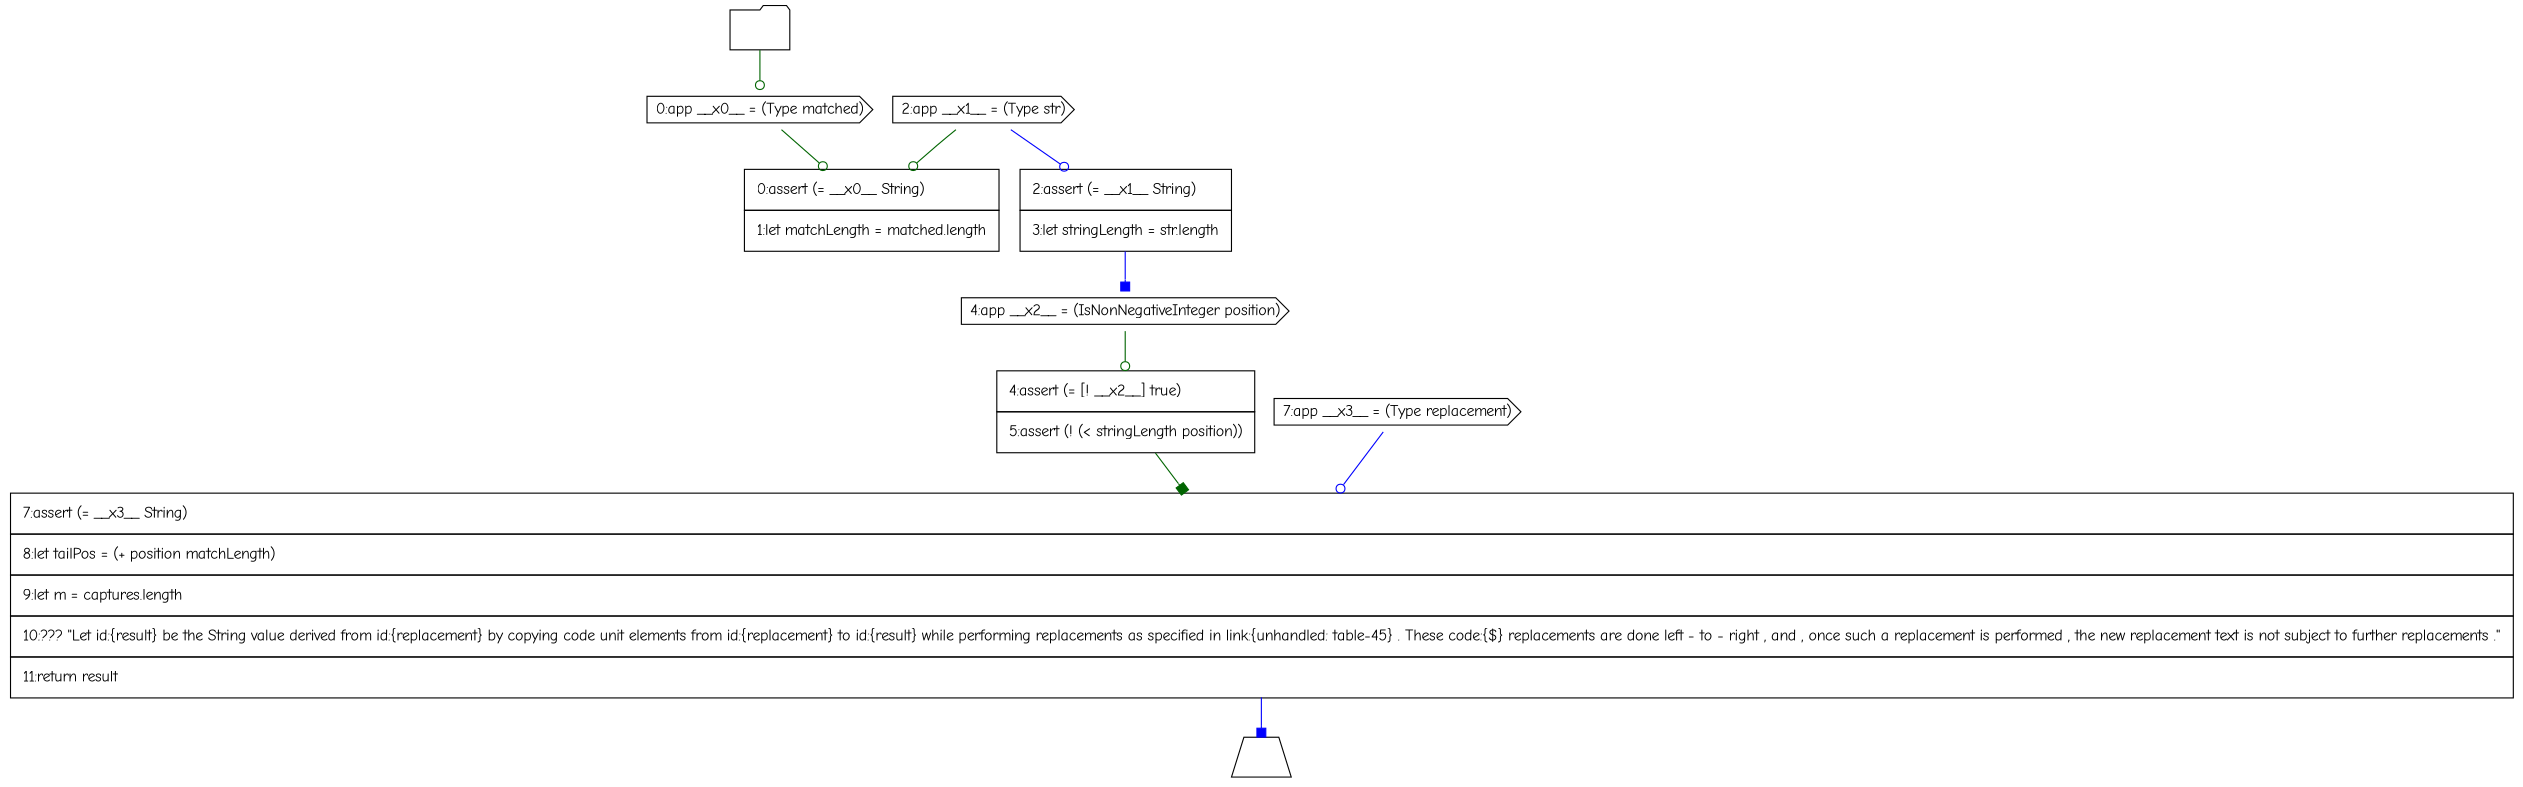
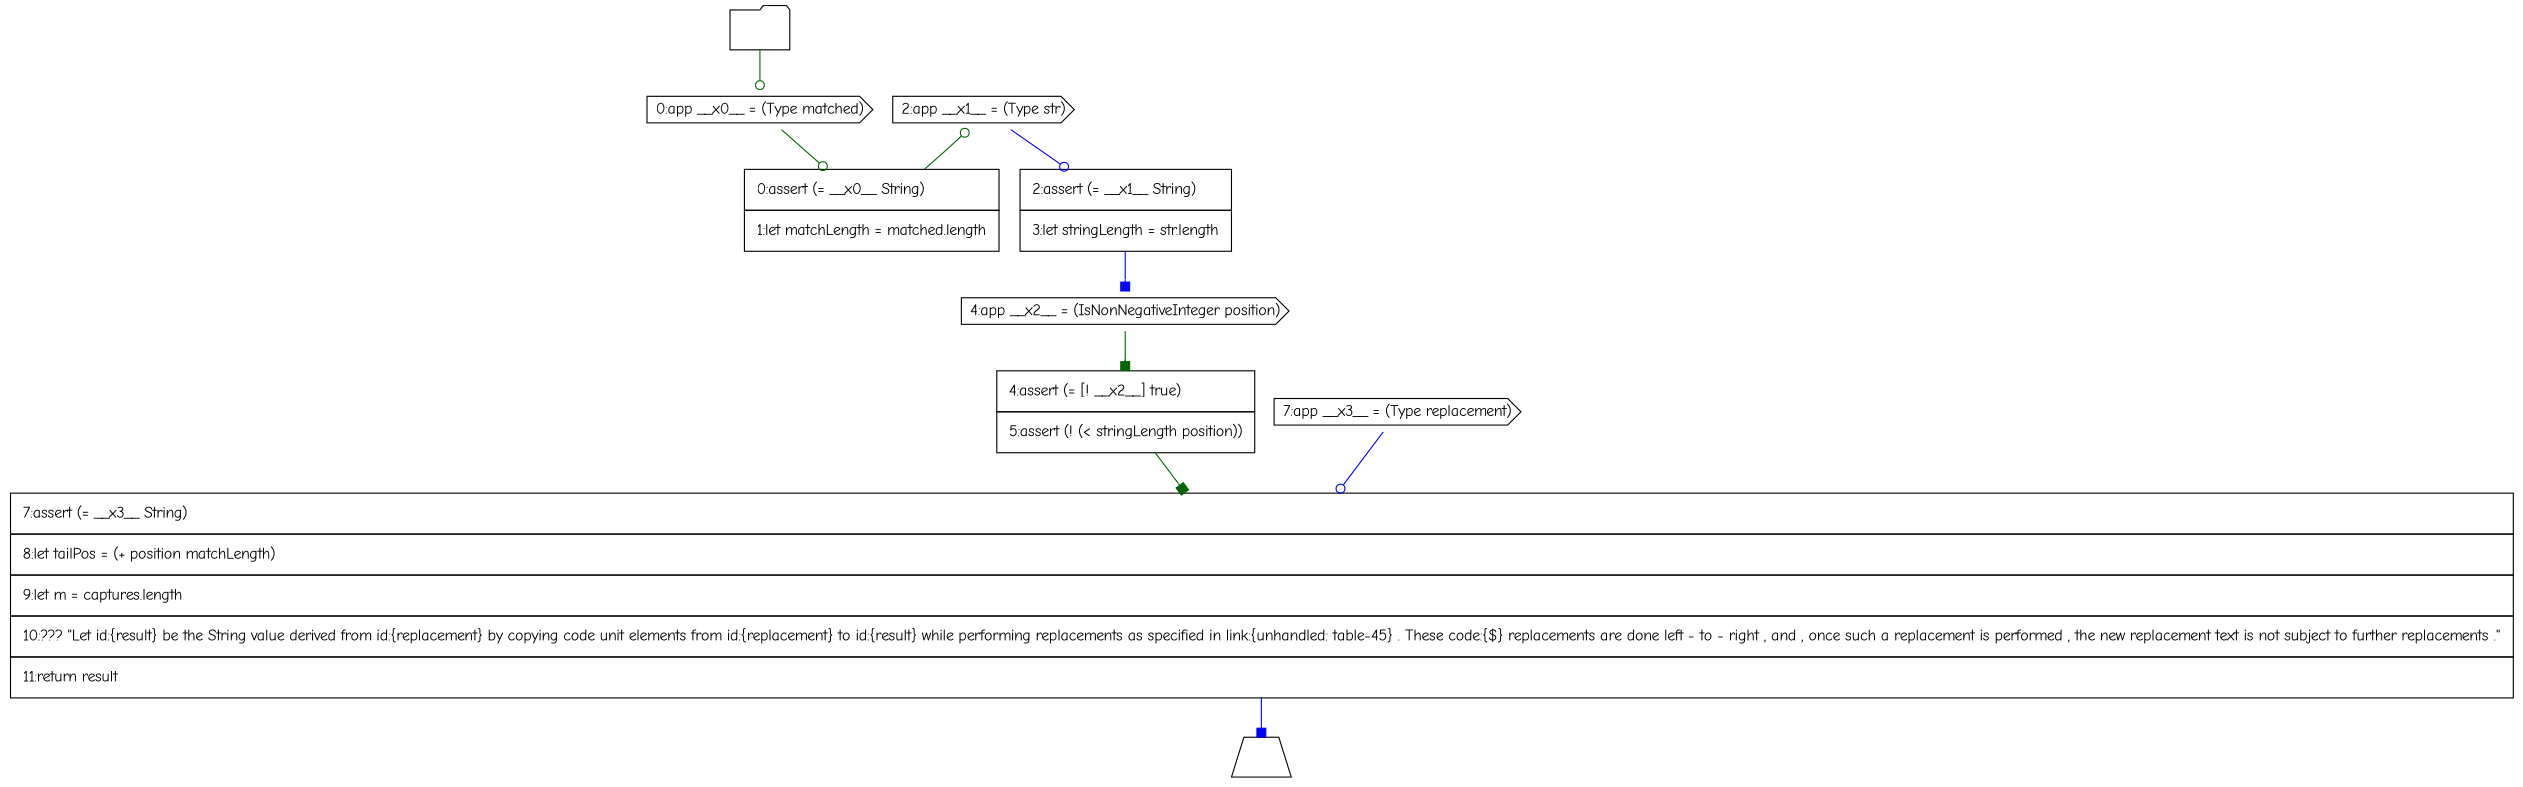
edge "2:app __x1__ = (Type str)" -> "0:assert (= __x0__ String)": reversed
edge "4:app __x2__ = (IsNonNegativeInteger position)" -> "4:assert (= [! __x2__] true)": arrowhead odot -> box
